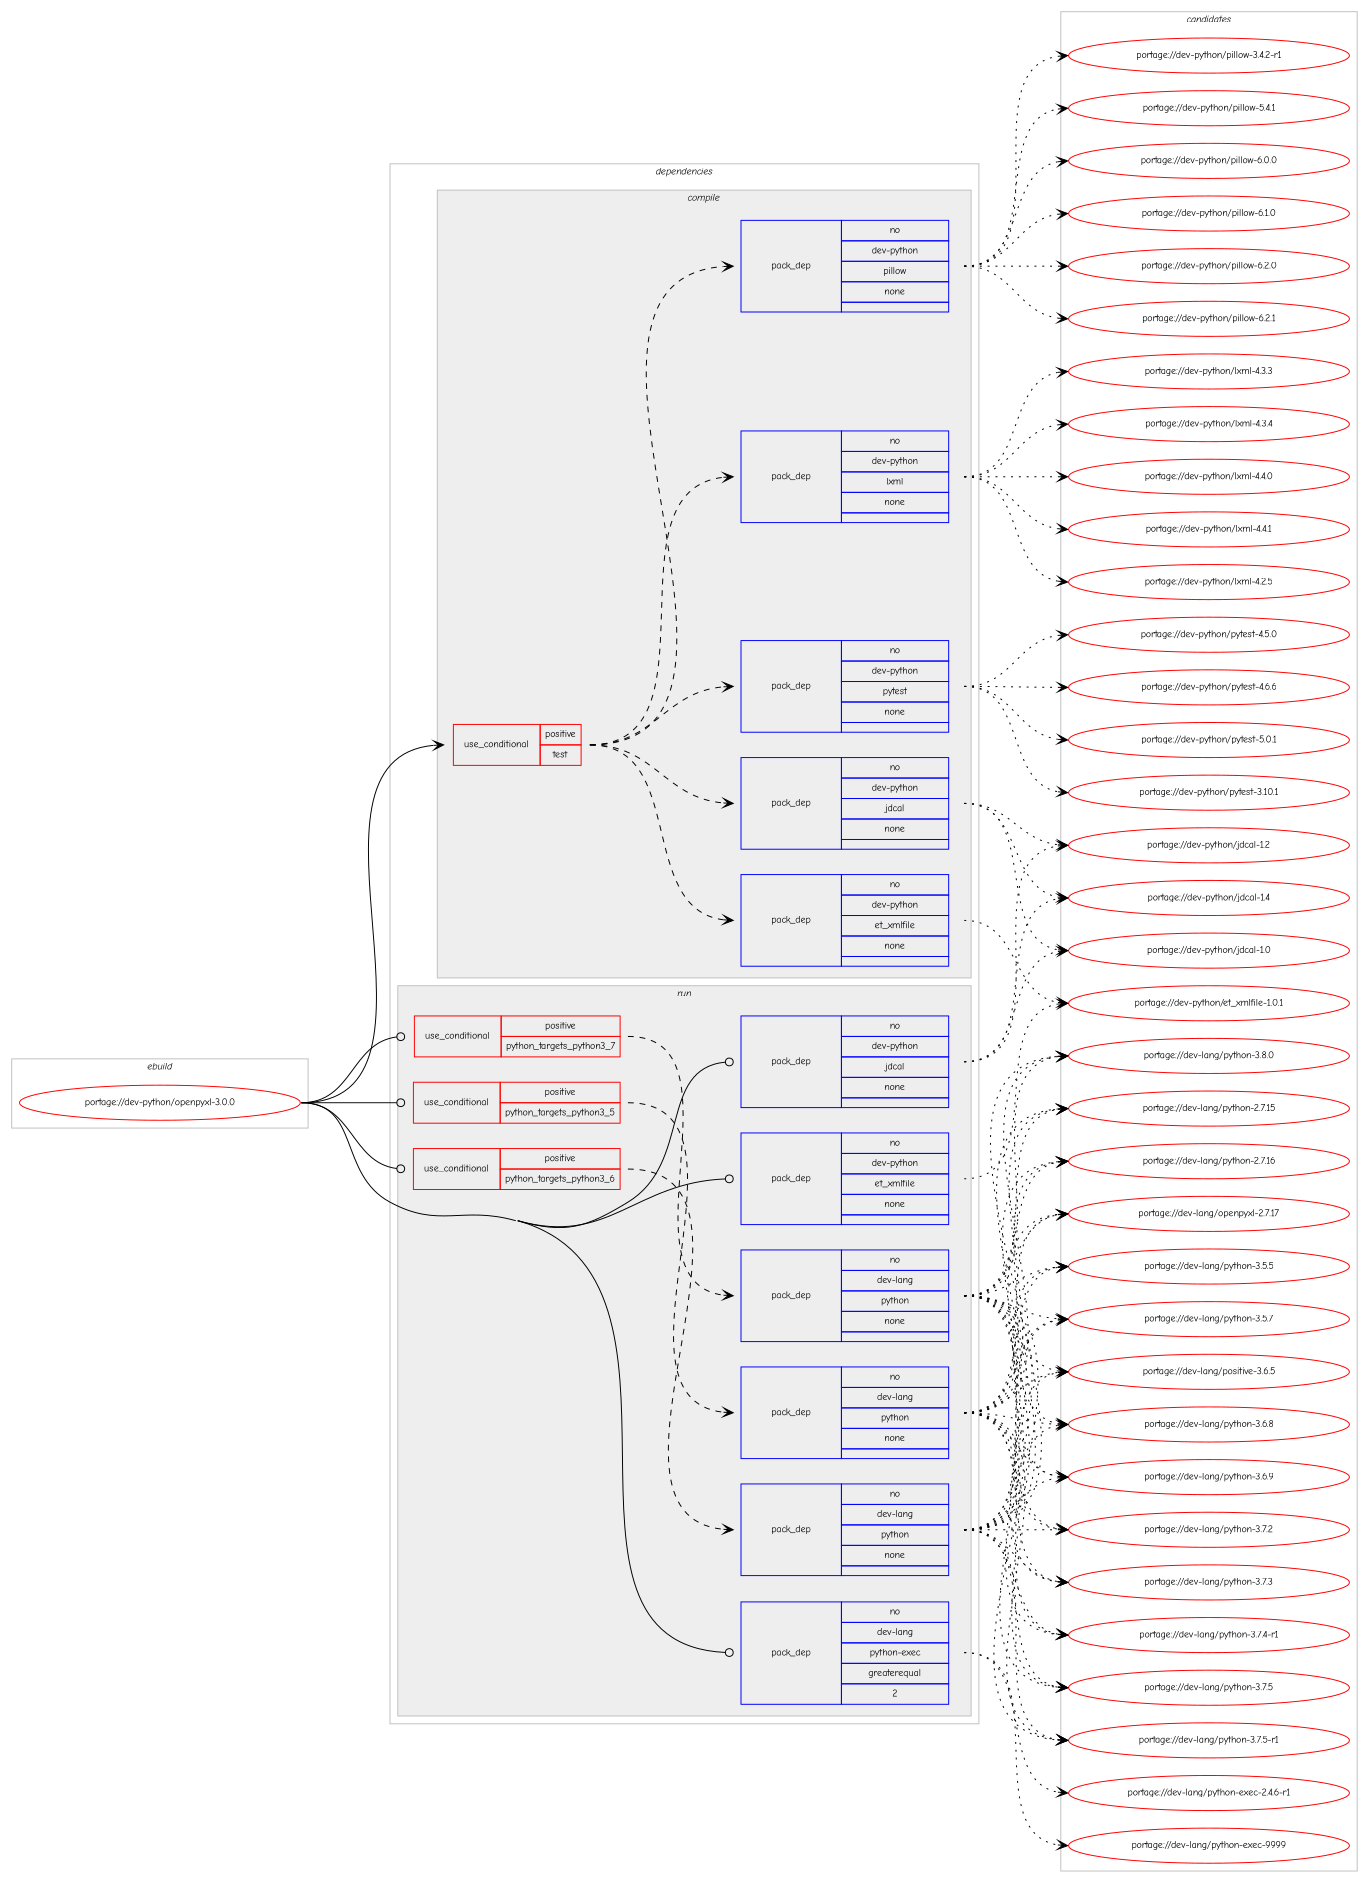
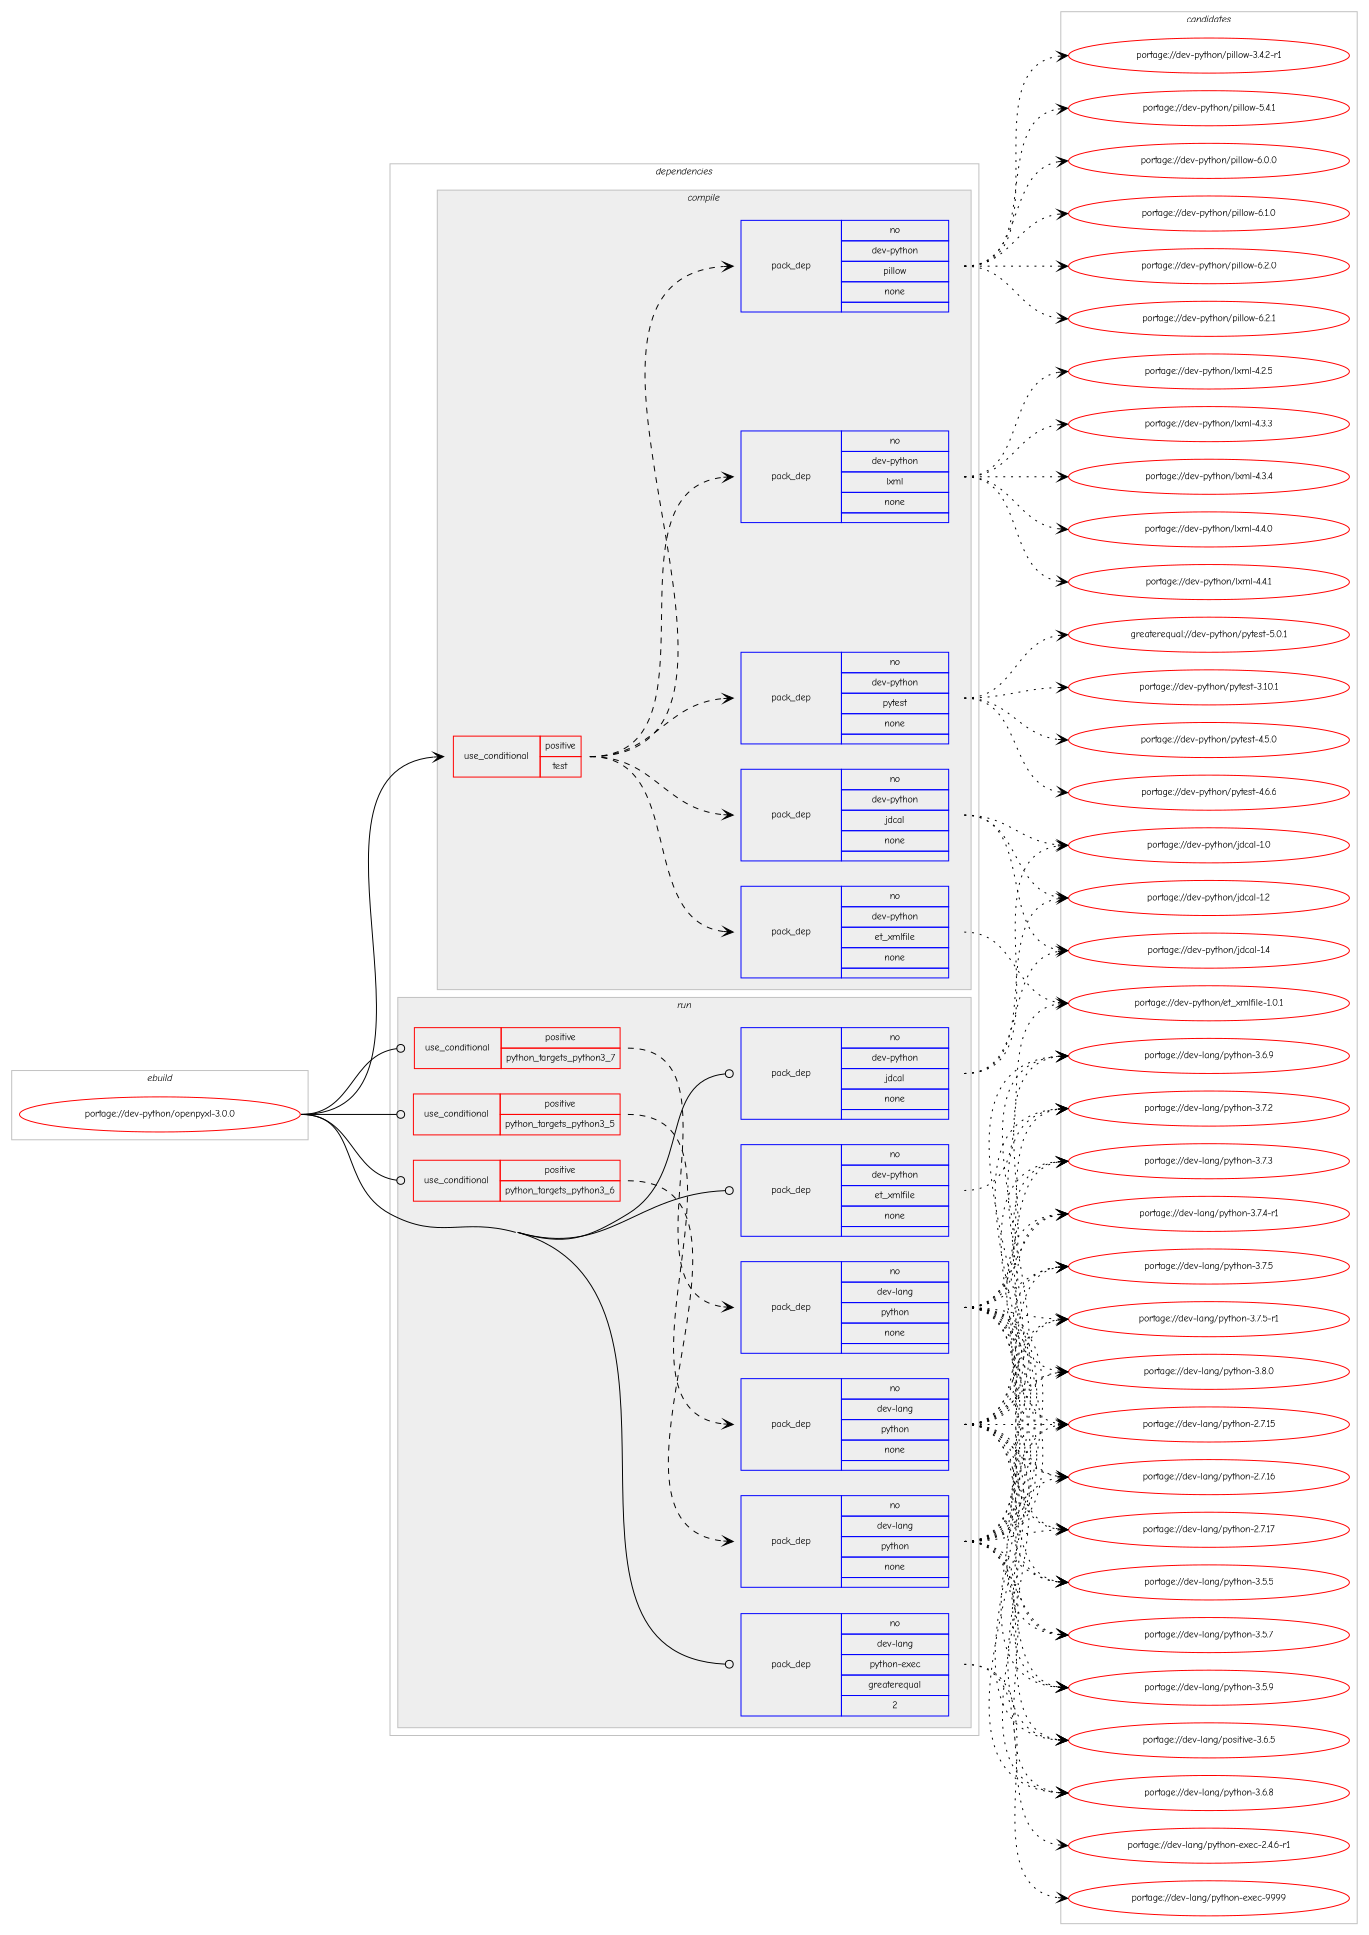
node "portage://dev-python/pytest-5.0.1": label "portage://dev-python/pytest-5.0.1" -> "greaterequal://dev-python/pytest-5.0.1"
node "portage://dev-lang/openpyxl-2.7.17": label "portage://dev-lang/openpyxl-2.7.17" -> "portage://dev-lang/python-2.7.17"
node "portage://dev-lang/python-3.5.9": added
